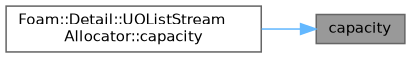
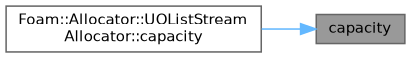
node "Foam::Detail::UOListStream Allocator::capacity": label "Foam::Detail::UOListStream Allocator::capacity" -> "Foam::Allocator::UOListStream Allocator::capacity"
